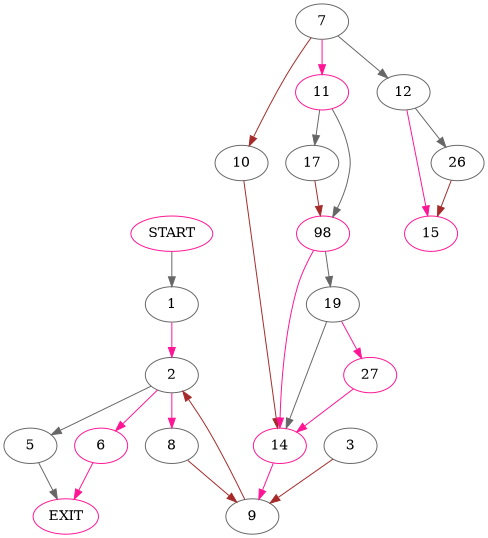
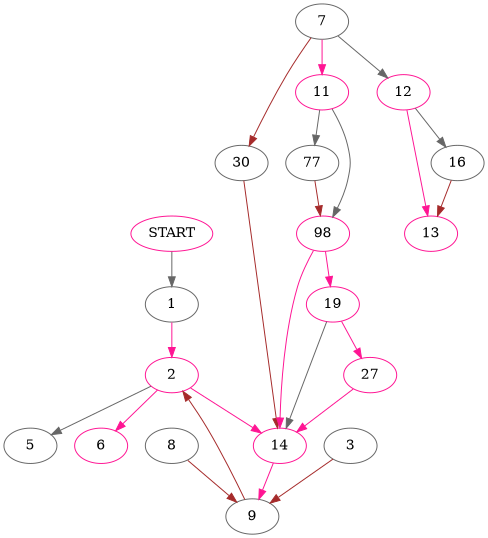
node "12": color gray40 -> deeppink
node "10": label "10" -> "30"
node "17": label "17" -> "77"
node "26": label "26" -> "16"
node "15": label "15" -> "13"
edge "98" -> "19": color gray40 -> deeppink
node "19": color gray40 -> deeppink
node "2": color gray40 -> deeppink
edge "2" -> "8": now "2" -> "14"
node "EXIT": removed
